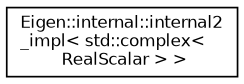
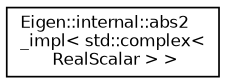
node "Eigen::internal::internal2 _impl< std::complex< RealScalar > >": label "Eigen::internal::internal2 _impl< std::complex< RealScalar > >" -> "Eigen::internal::abs2 _impl< std::complex< RealScalar > >"
